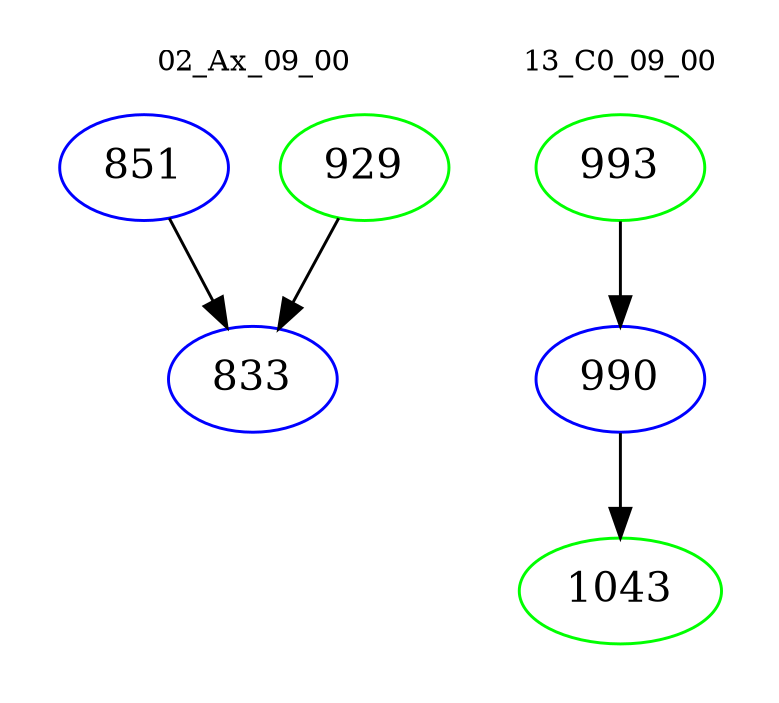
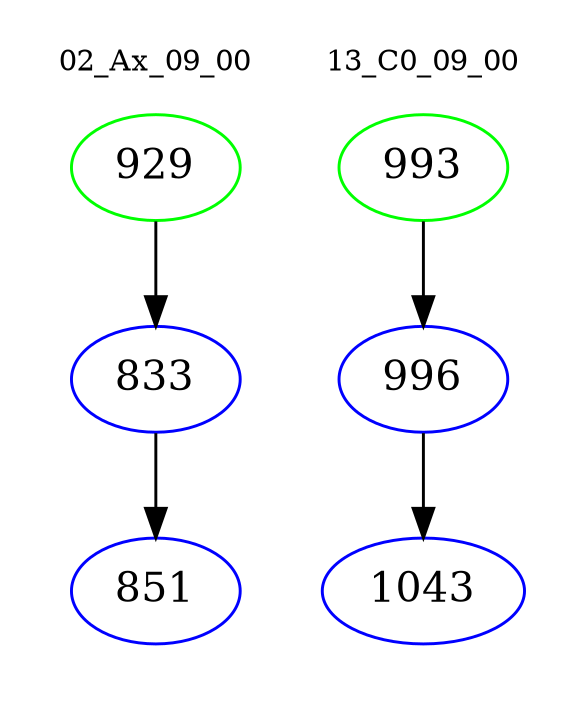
edge "851" -> "833": reversed
node "990": label "990" -> "996"
node "1043": color green -> blue
